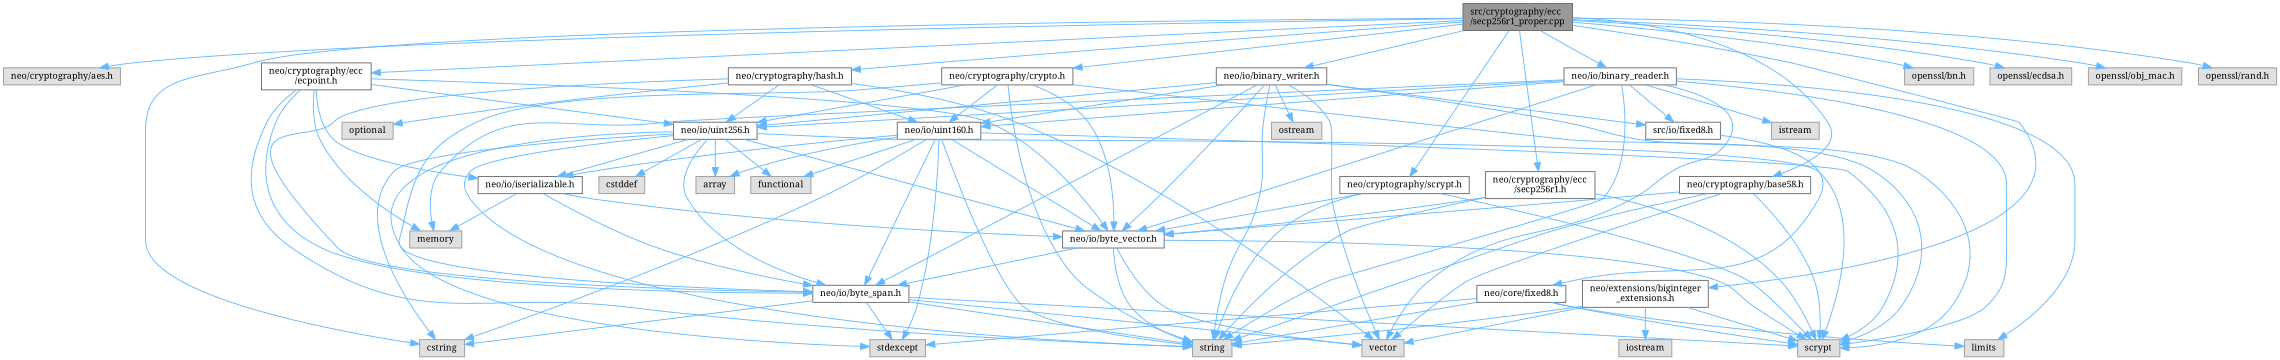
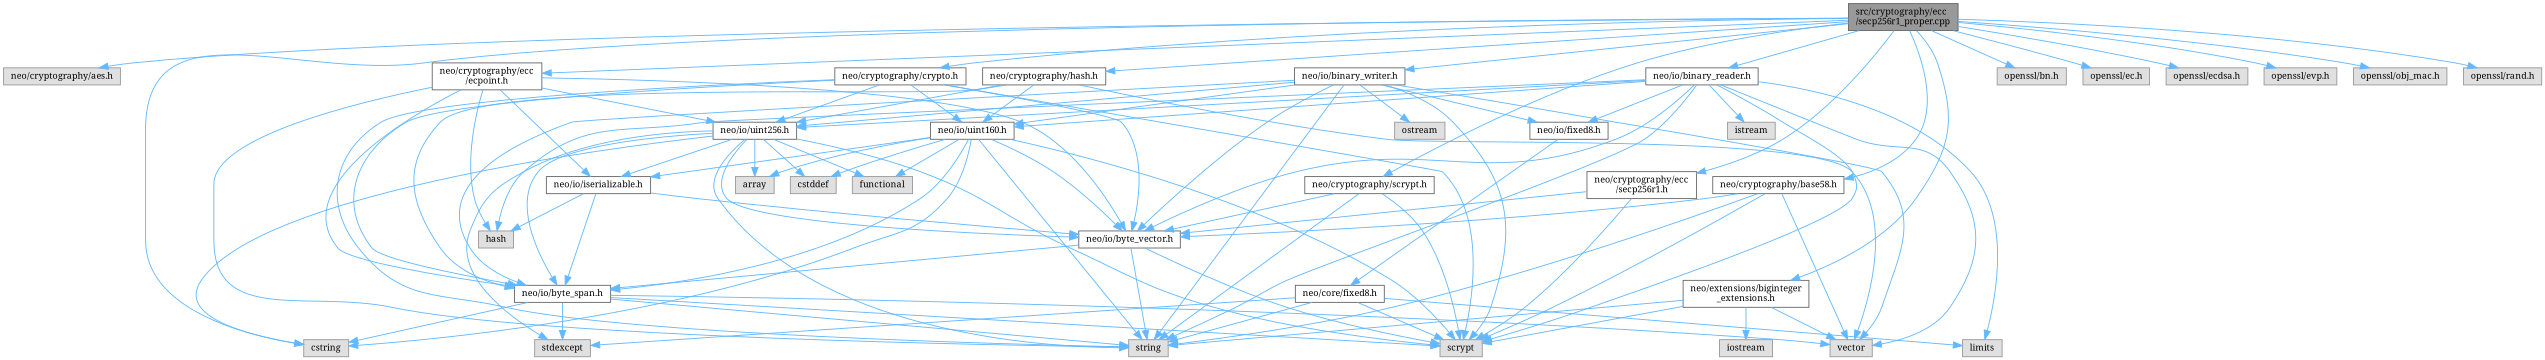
node "openssl/ec.h": added
node "openssl/evp.h": added
node "optional": removed
node "src/io/fixed8.h": label "src/io/fixed8.h" -> "neo/io/fixed8.h"
edge "neo/cryptography/ecc /secp256r1.h" -> "string": removed
edge "neo/io/uint160.h" -> "stdexcept": now "neo/io/uint160.h" -> "cstddef"
node "memory": label "memory" -> "hash"
edge "neo/io/byte_vector.h" -> "vector": removed
